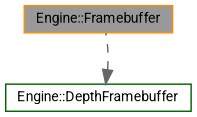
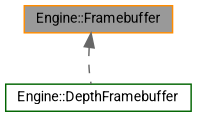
edge "Engine::Framebuffer" -> "Engine::DepthFramebuffer": reversed
